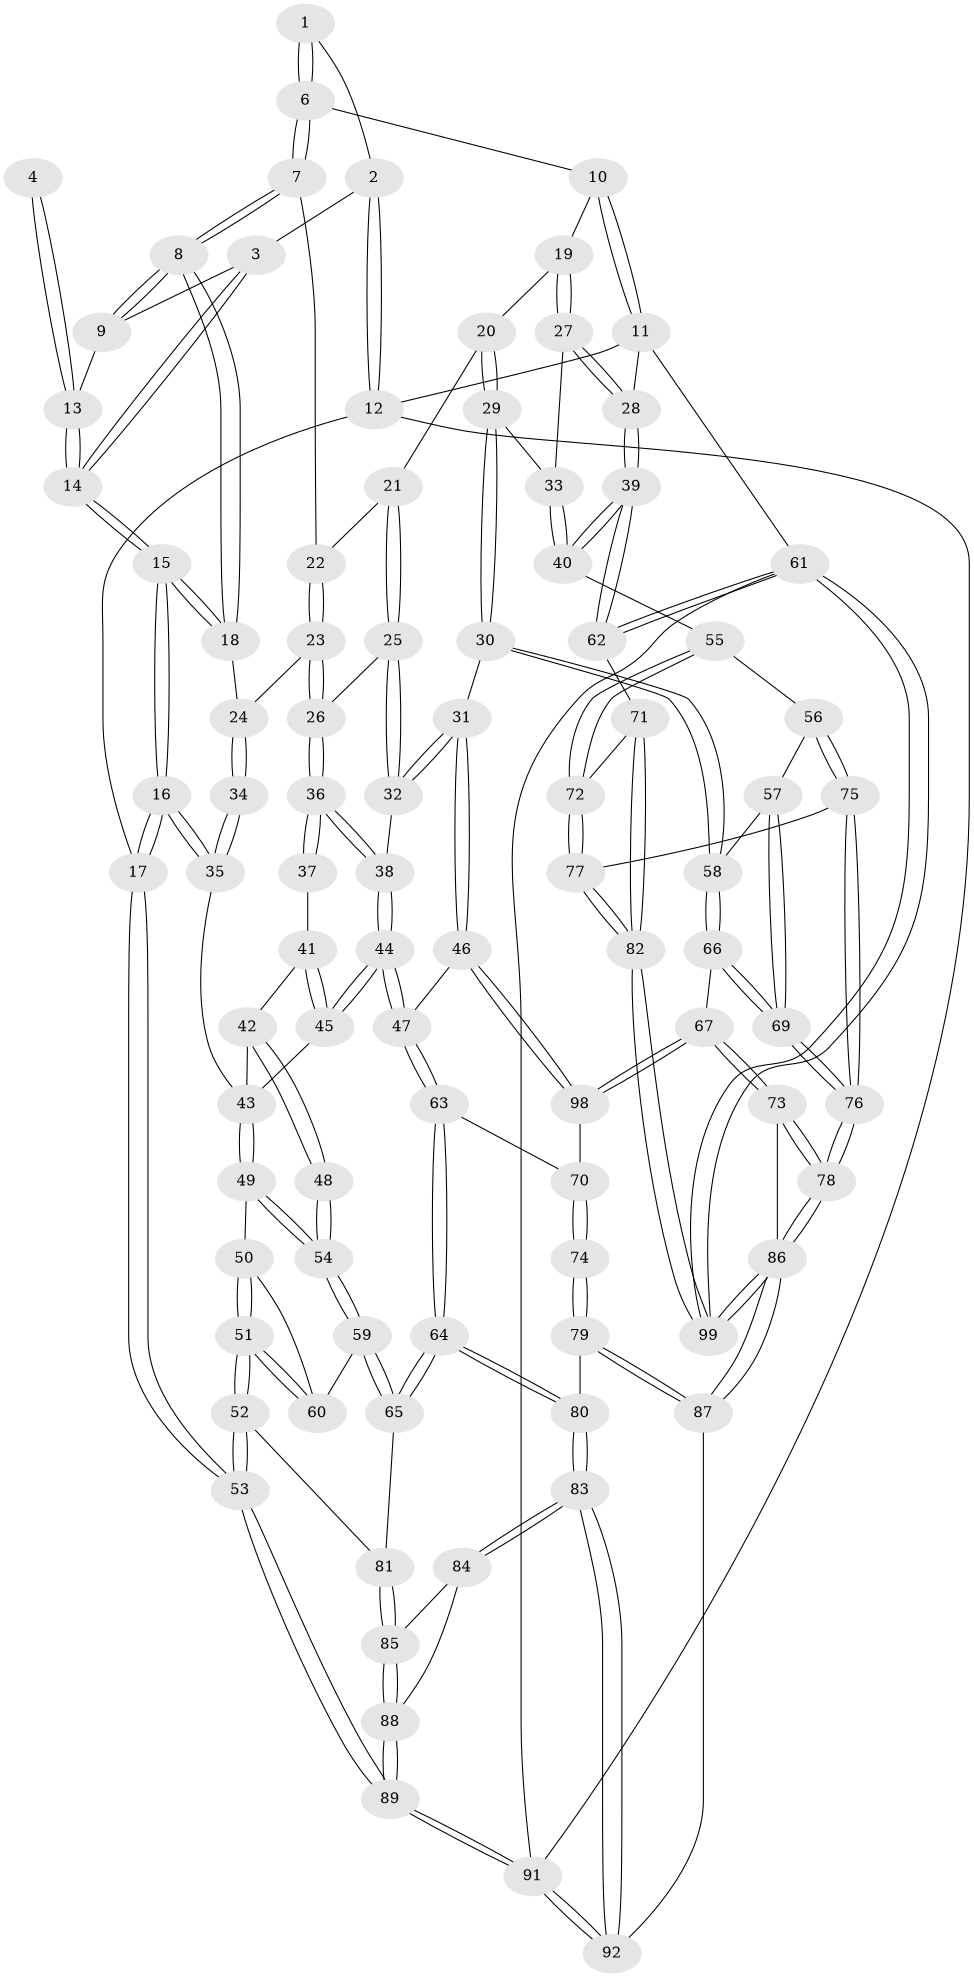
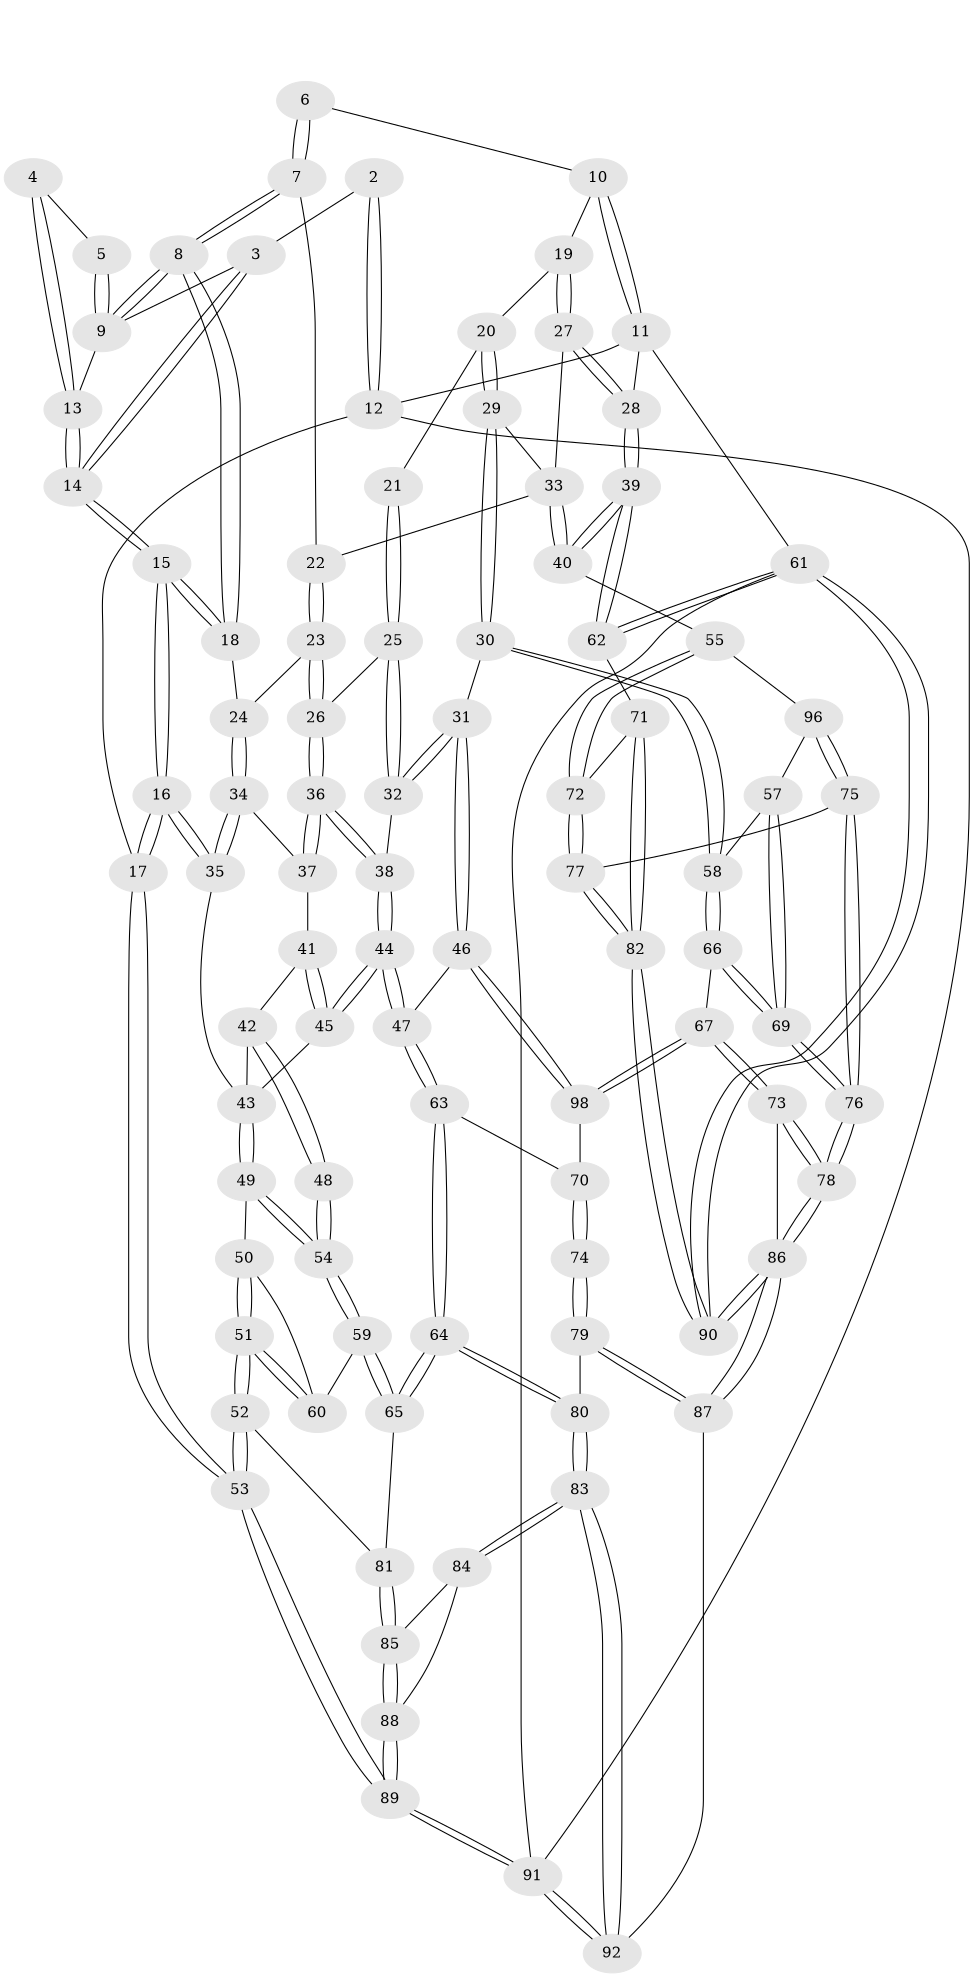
node "1": removed
node "5": added
edge "21" -- "22": now "33" -- "22"
node "56": label "56" -> "96"
edge "34" -- "37": added
node "99": label "99" -> "90"
